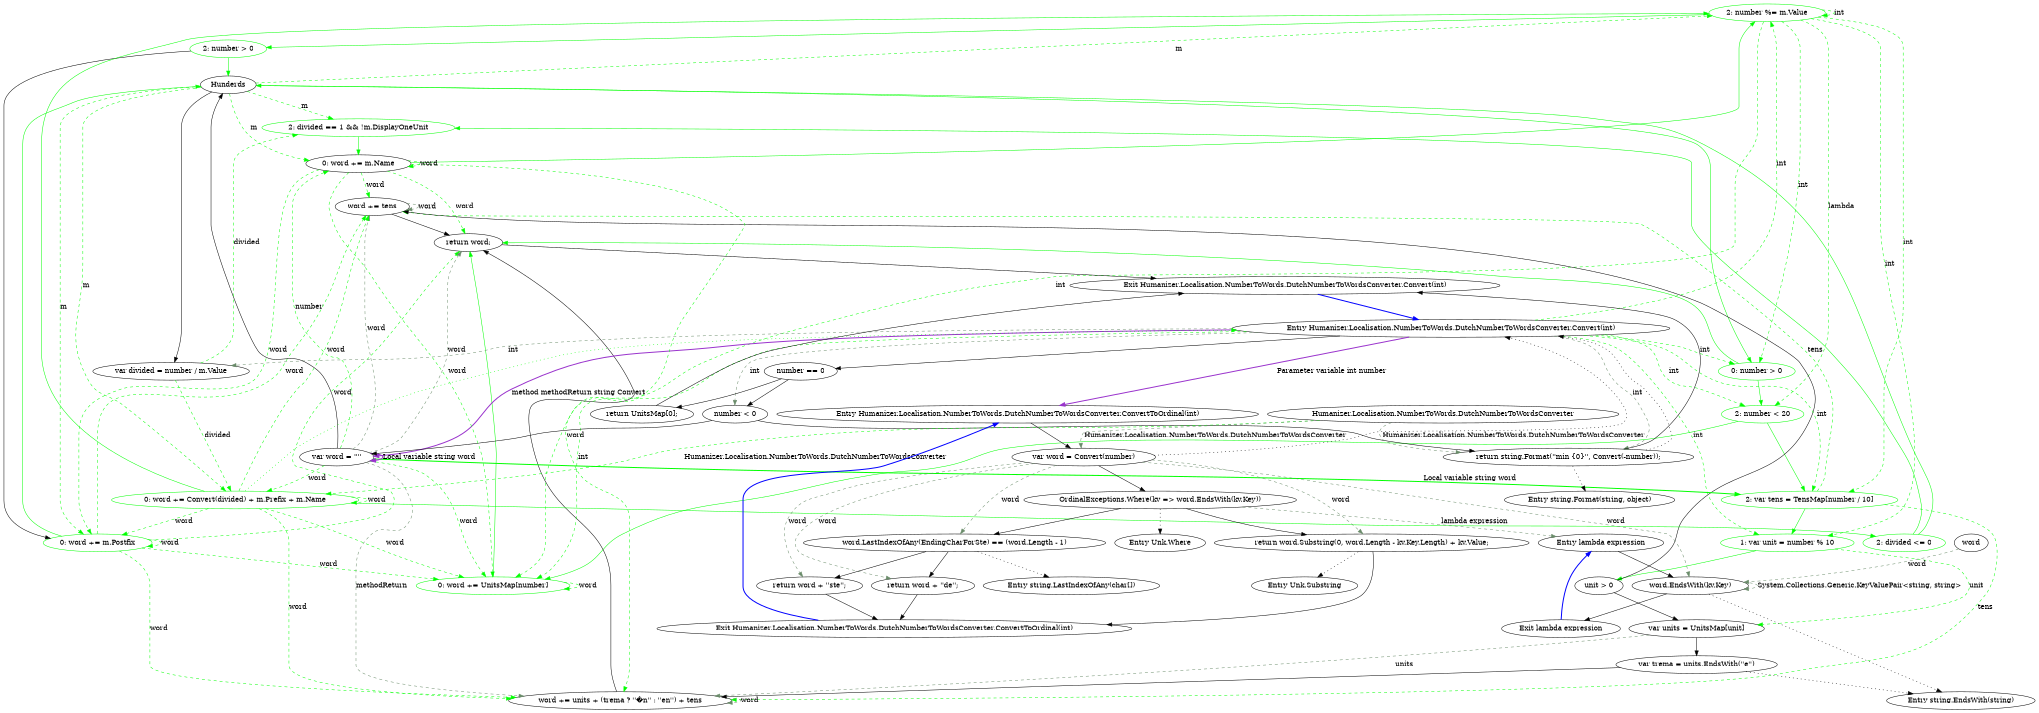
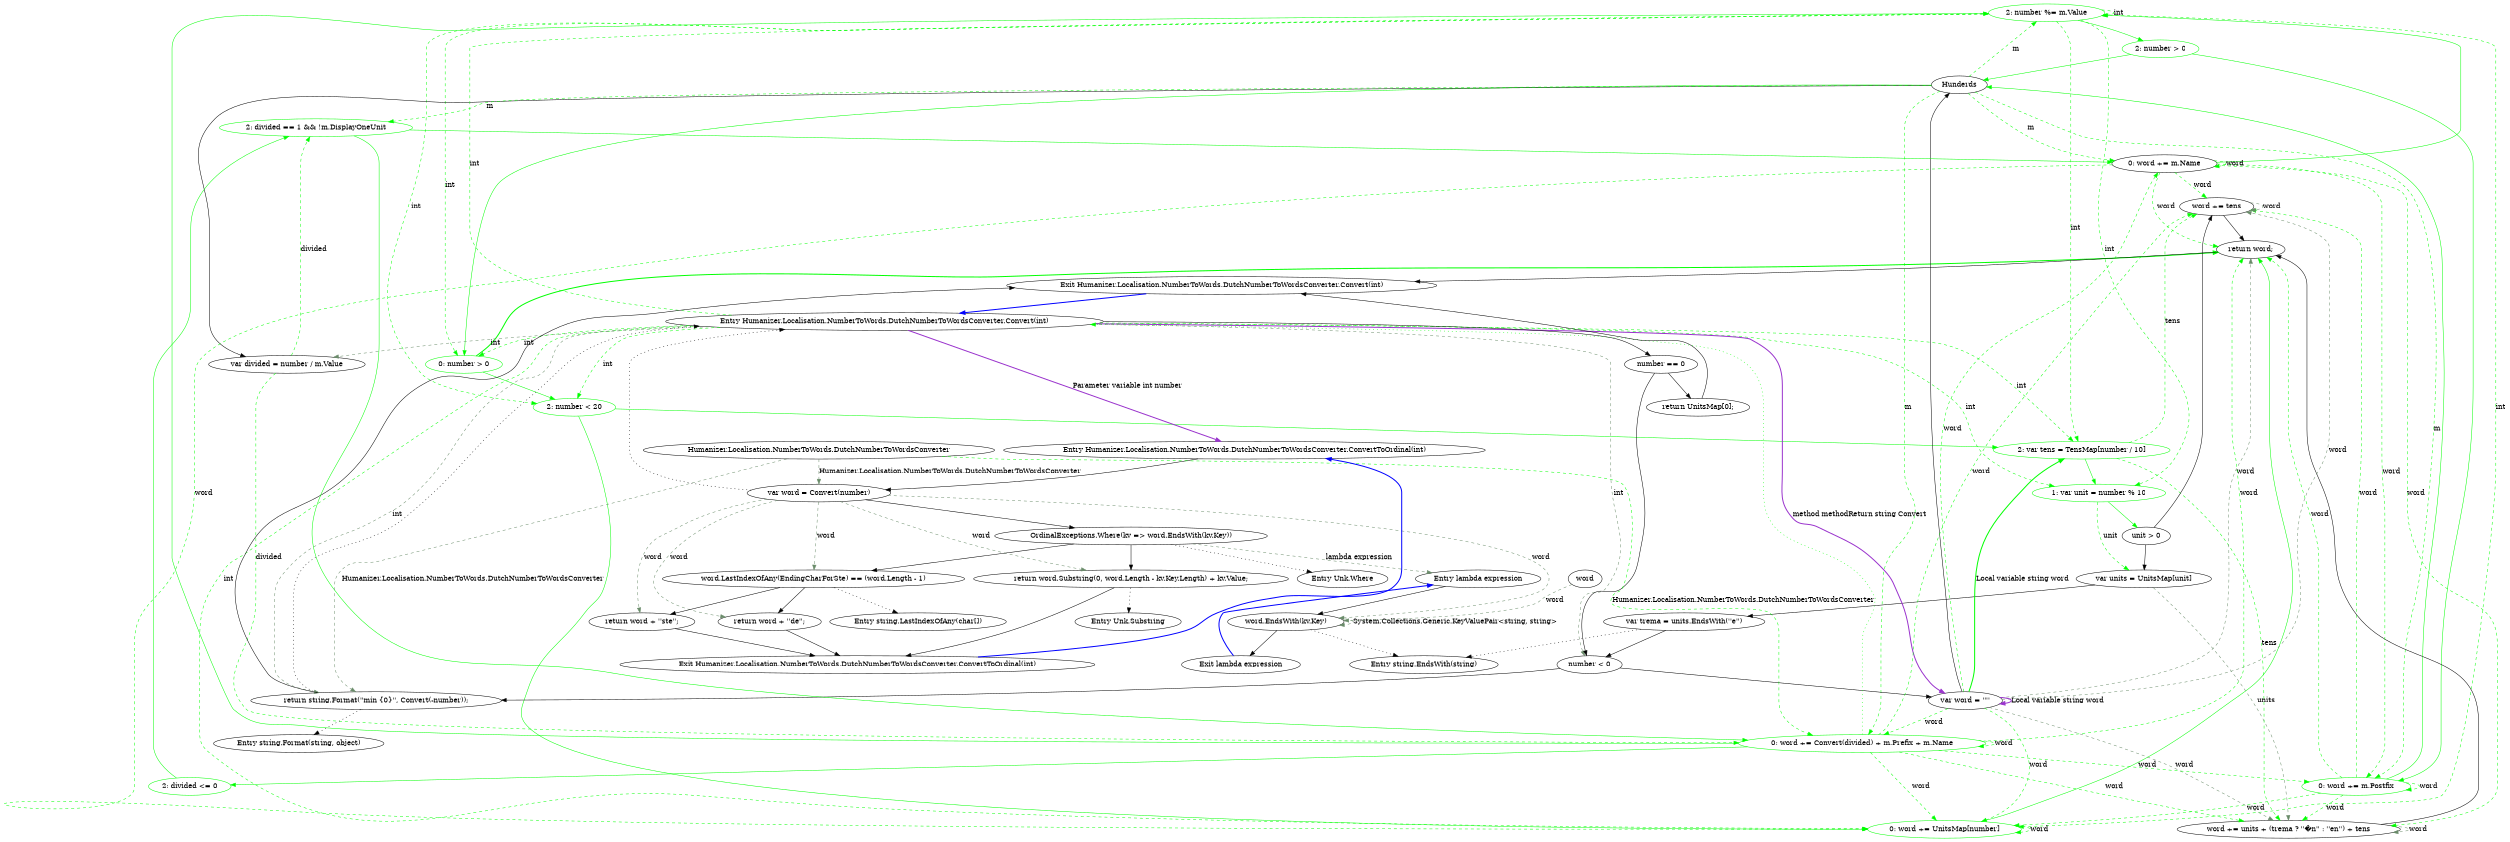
edge "2: divided <= 0" -> "Hunderds": removed
edge "2: number %= m.Value" -> "2: number < 20": label "lambda" -> "int"
edge "2: number > 0" -> "0: word += m.Postfix": color black -> green
edge "0: number > 0" -> "return word;": style solid -> bold
edge "var word = ''''" -> "0: word += m.Name": label "number" -> "word"
edge "var word = ''''" -> "word += units + (trema ? ''�n'' : ''en'') + tens": label "methodReturn" -> "word"
edge "0: word += Convert(divided) + m.Prefix + m.Name" -> "return word;": added, label "word"
edge "var trema = units.EndsWith(''e'')" -> "word += units + (trema ? ''�n'' : ''en'') + tens": now "var trema = units.EndsWith(''e'')" -> "number < 0"
edge "2: divided == 1 && !m.DisplayOneUnit" -> "0: word += Convert(divided) + m.Prefix + m.Name": added
